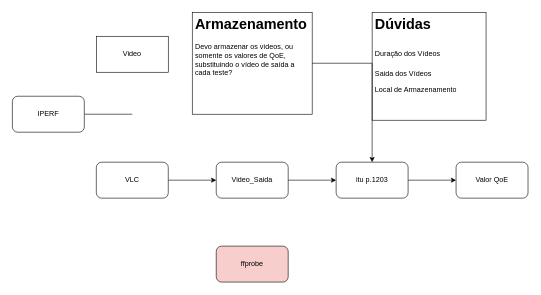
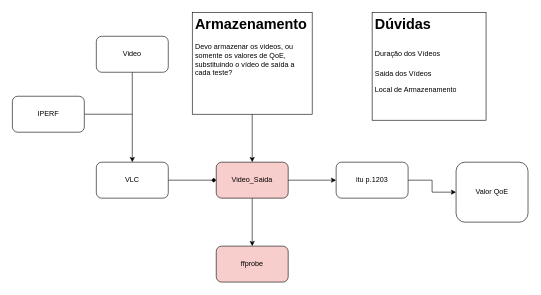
node "Video": shape rectangle -> rounded rectangle
edge "Video" -> "VLC": added
edge "ArmazenamentoDevo armazenar os vídeos, ou somente os valores de QoE, substituindo o vídeo de saída a cada teste?" -> "itu p.1203": now "ArmazenamentoDevo armazenar os vídeos, ou somente os valores de QoE, substituindo o vídeo de saída a cada teste?" -> "Video_Saida"
edge "VLC" -> "Video_Saida": arrowhead classic -> diamond
node "Video_Saida": fillcolor #ffffff -> #f8cecc
node "Valor QoE": size 72x36 -> 72x60
edge "Video_Saida" -> "ffprobe": added
